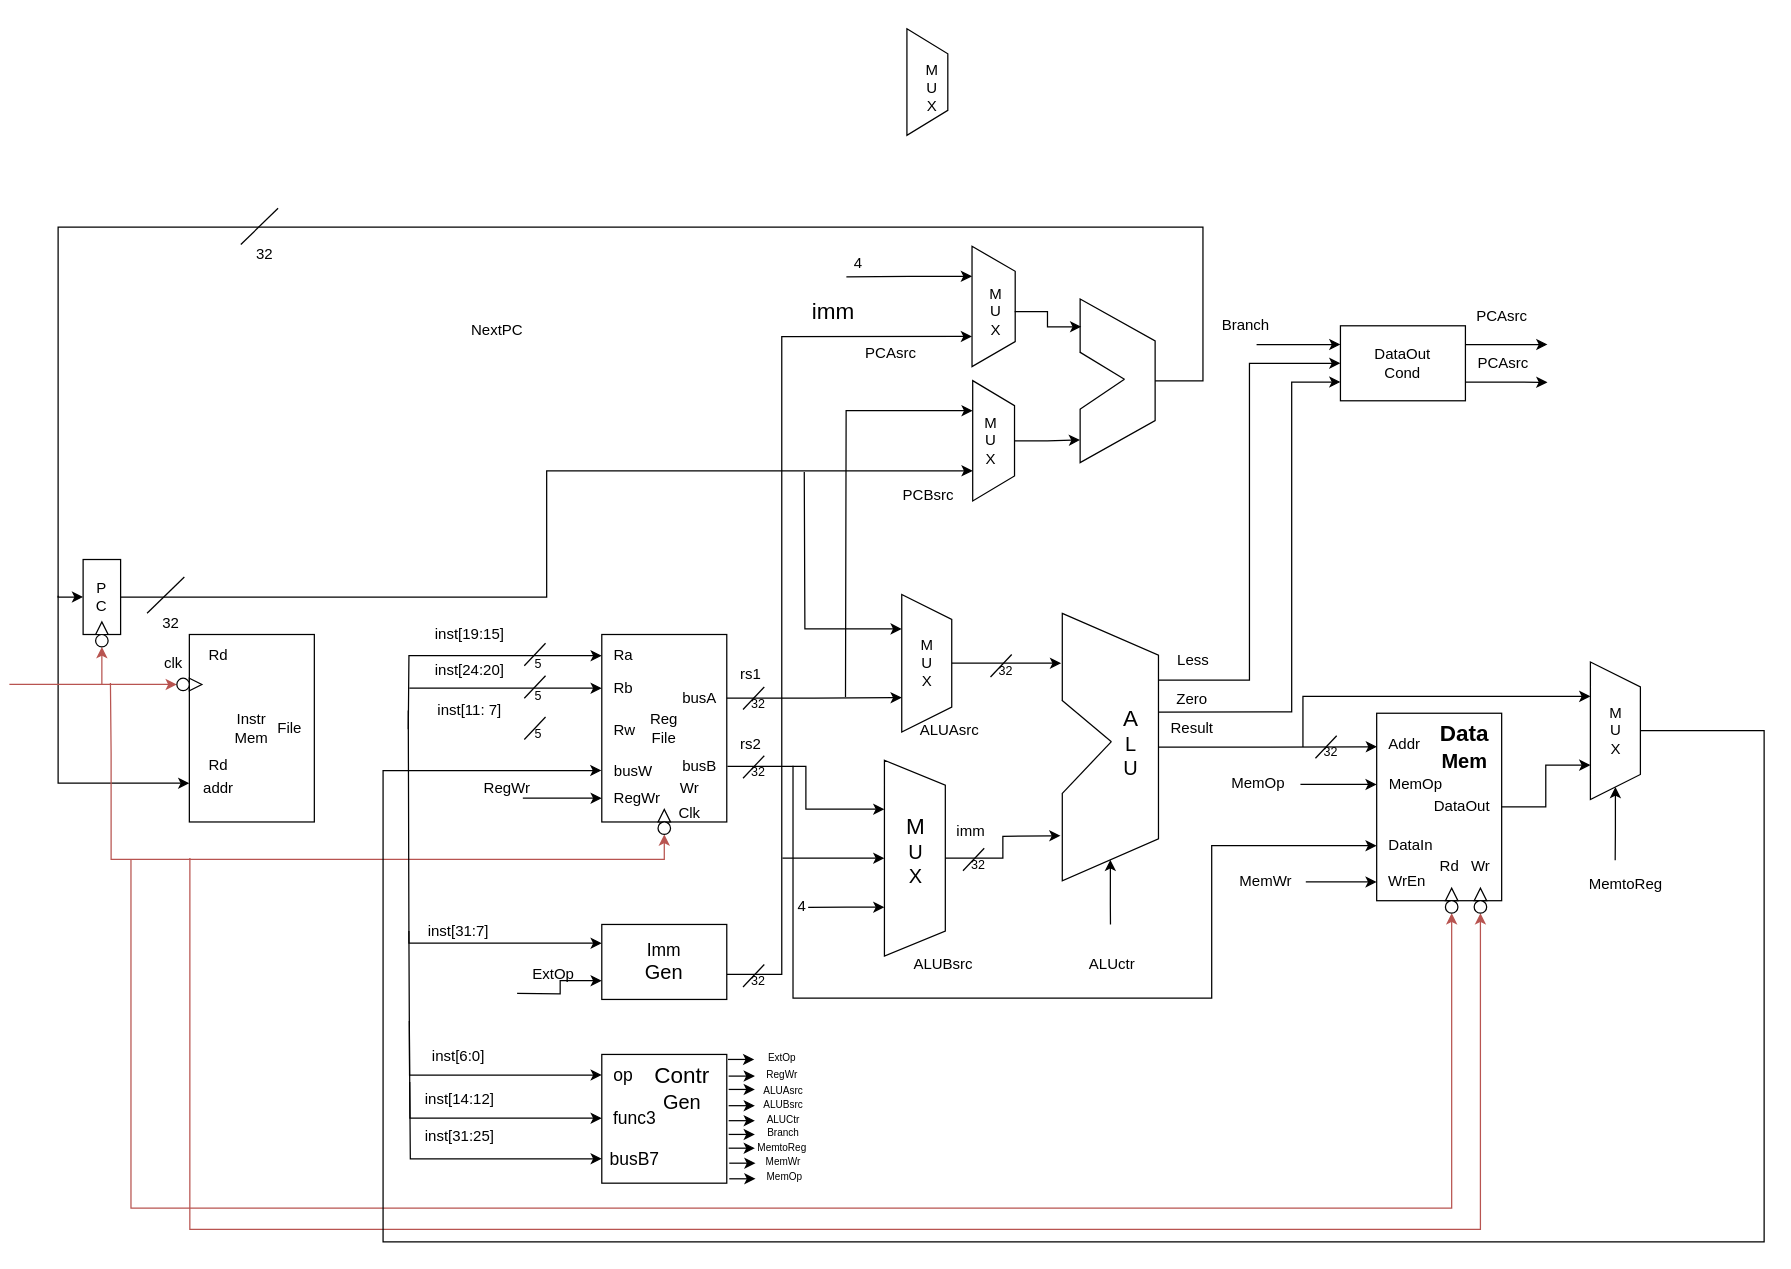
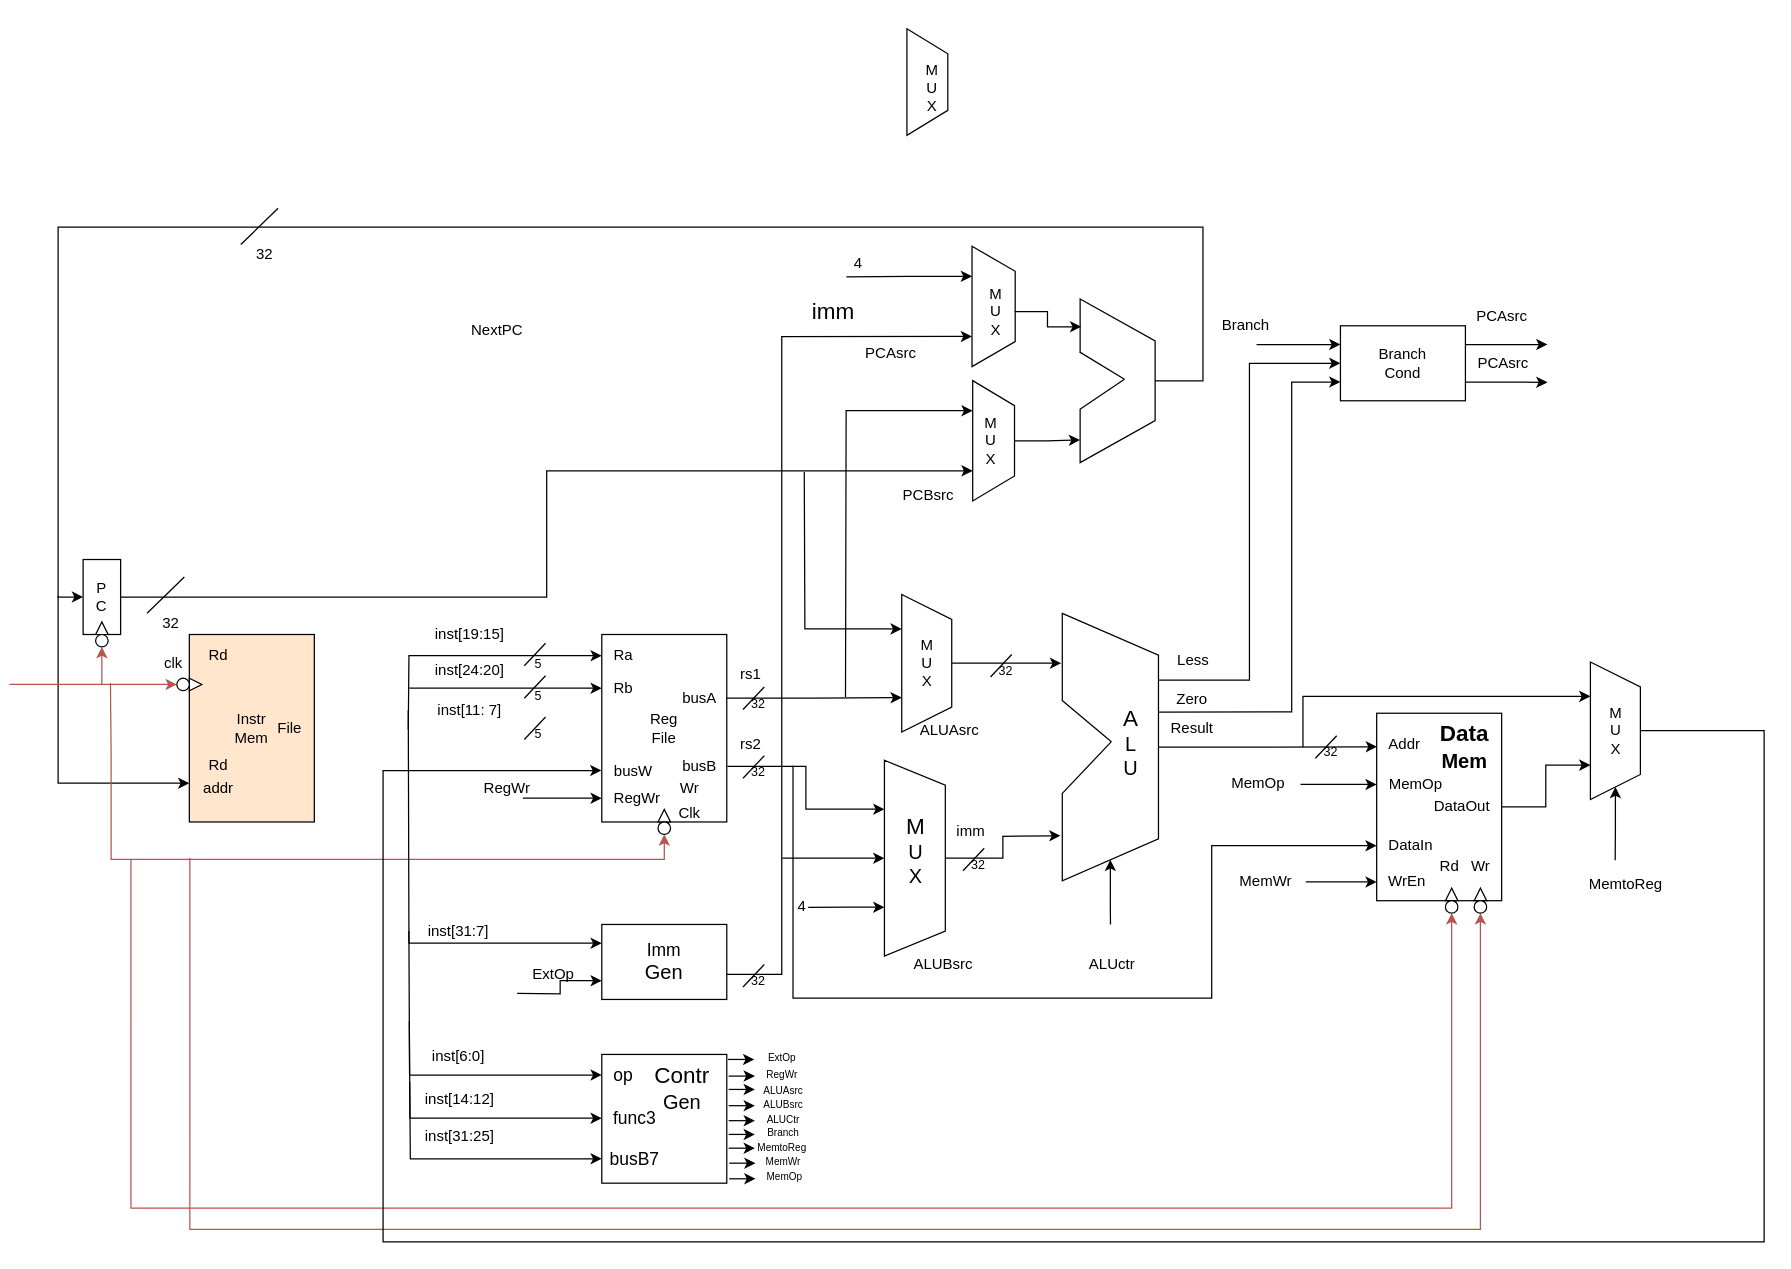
node "DataOut Cond": label "DataOut Cond" -> "Branch Cond"
node "Instr Mem": fillcolor #ffffff -> #ffe6cc
node "Rw": removed
